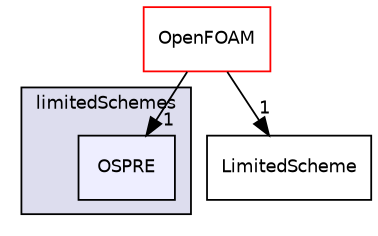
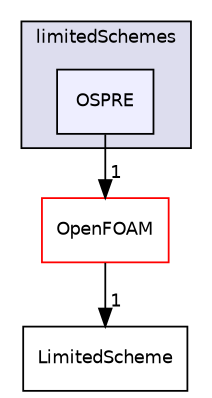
edge "OpenFOAM" -> "OSPRE": reversed
